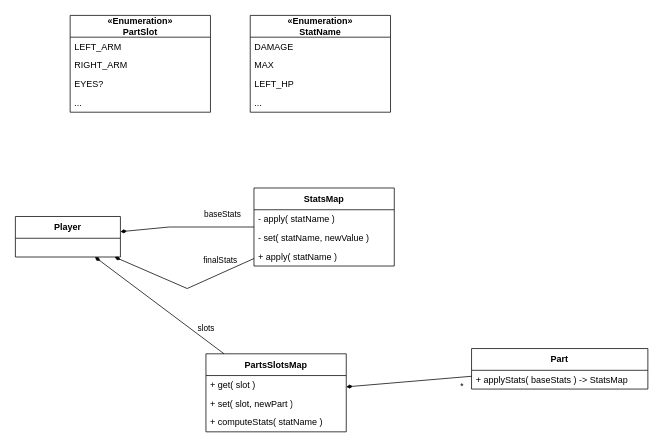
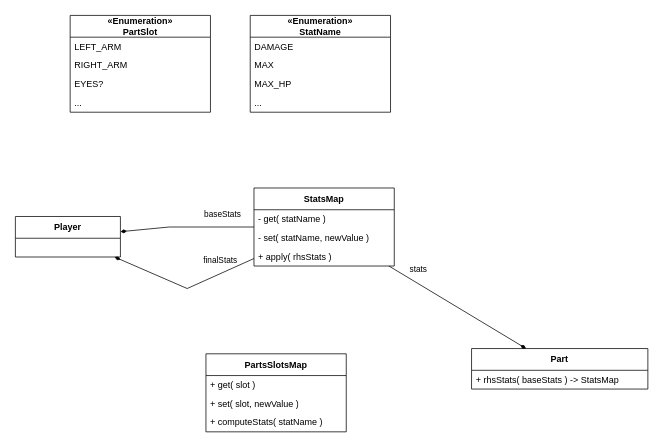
node "LEFT_HP": label "LEFT_HP" -> "MAX_HP"
node "- apply( statName )": label "- apply( statName )" -> "- get( statName )"
node "+ apply( statName )": label "+ apply( statName )" -> "+ apply( rhsStats )"
edge "StatsMap" -> "Part": added, label "stats"
edge "PartsSlotsMap" -> "Player": removed, label "slots"
node "+ applyStats( baseStats ) -> StatsMap": label "+ applyStats( baseStats ) -> StatsMap" -> "+ rhsStats( baseStats ) -> StatsMap"
edge "Part" -> "PartsSlotsMap": removed, label "*"
node "+ set( slot, newPart )": label "+ set( slot, newPart )" -> "+ set( slot, newValue )"
